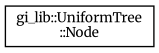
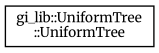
node "gi_lib::UniformTree ::Node": label "gi_lib::UniformTree ::Node" -> "gi_lib::UniformTree ::UniformTree"
